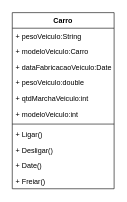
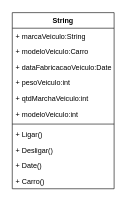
node "Carro": label "Carro" -> "String"
node "+ pesoVeiculo:String": label "+ pesoVeiculo:String" -> "+ marcaVeiculo:String"
node "+ pesoVeiculo:double": label "+ pesoVeiculo:double" -> "+ pesoVeiculo:int"
node "+ Freiar()": label "+ Freiar()" -> "+ Carro()"
